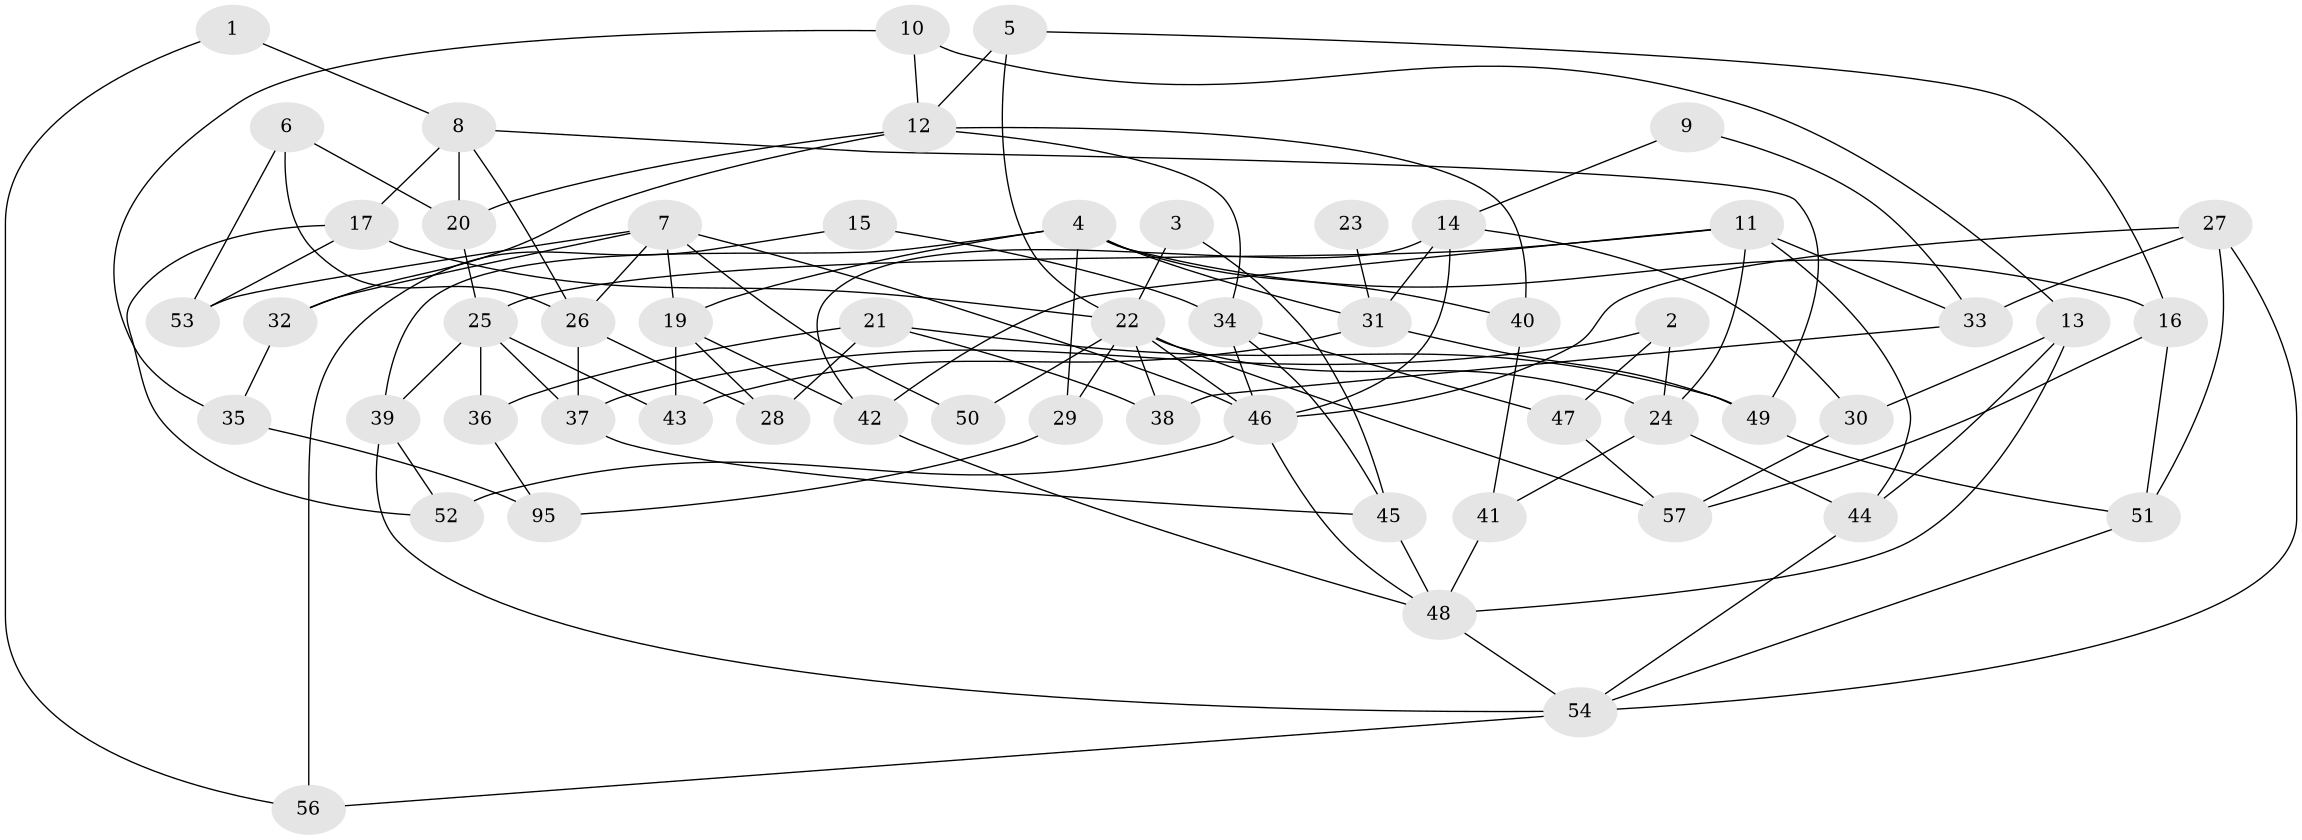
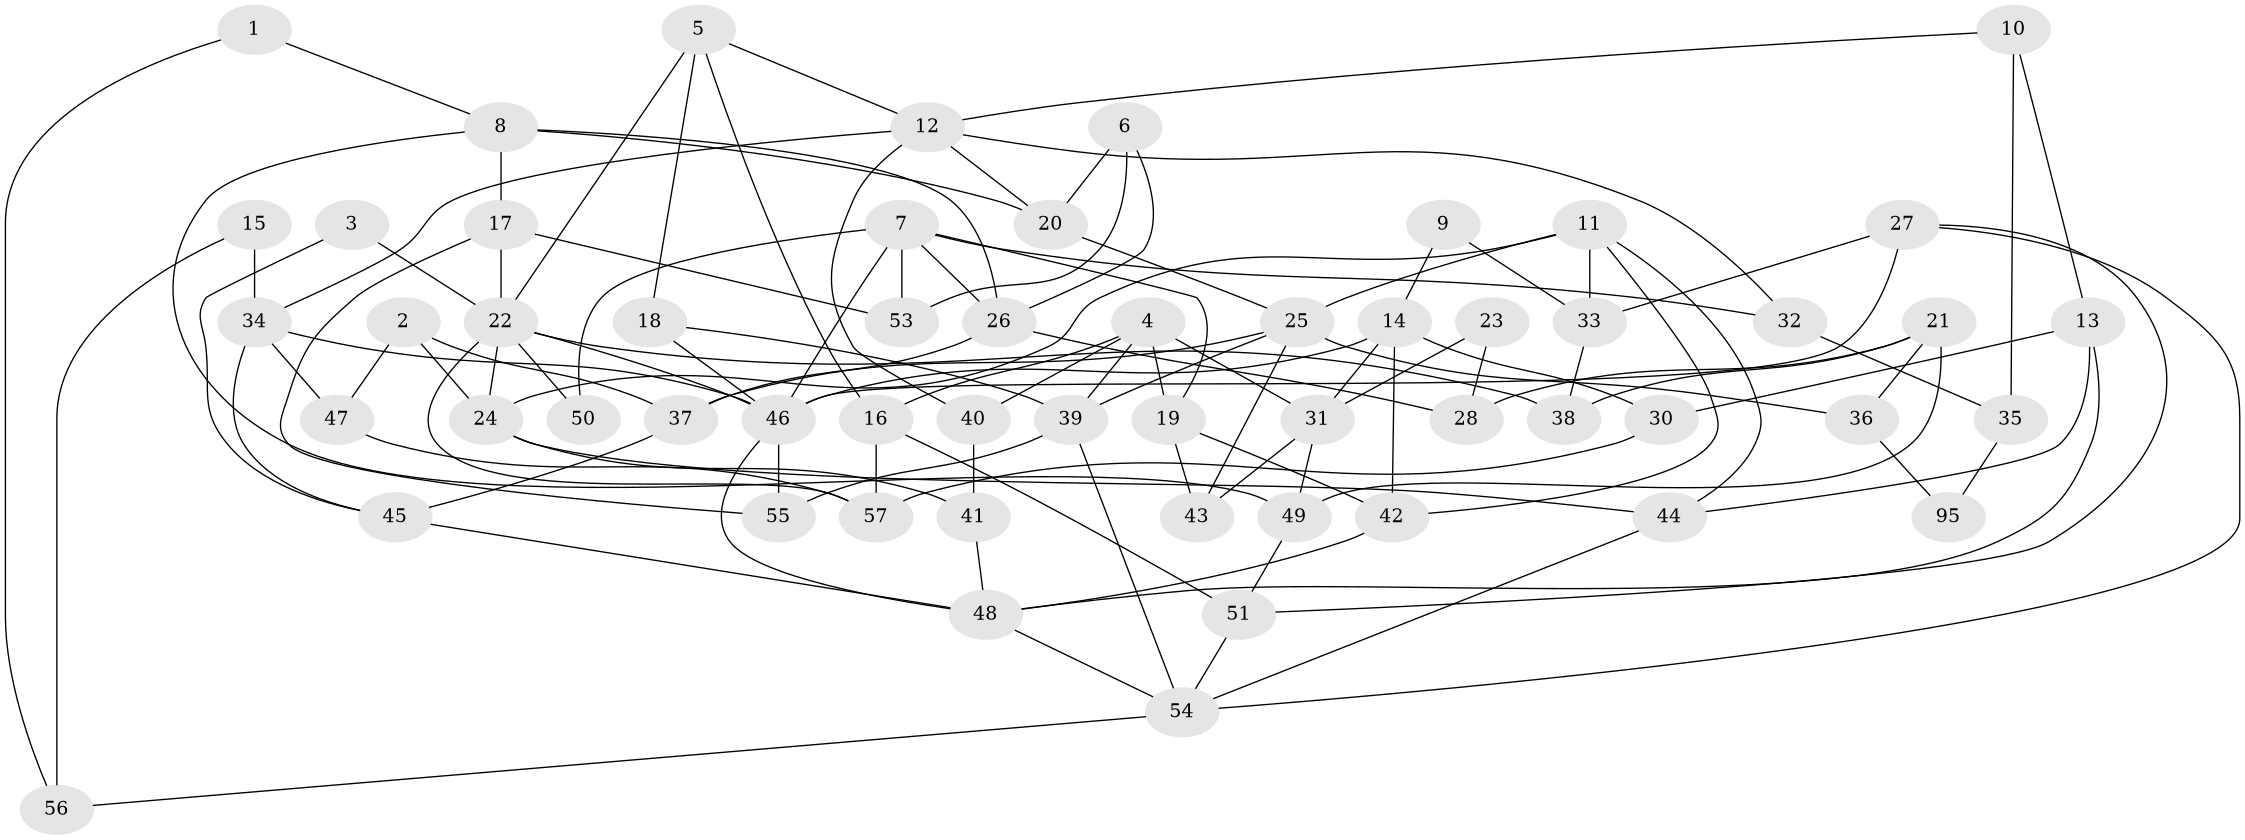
node "18": added
edge "19" -- "28": now "23" -- "28"
node "29": removed
node "52": label "52" -> "55"
